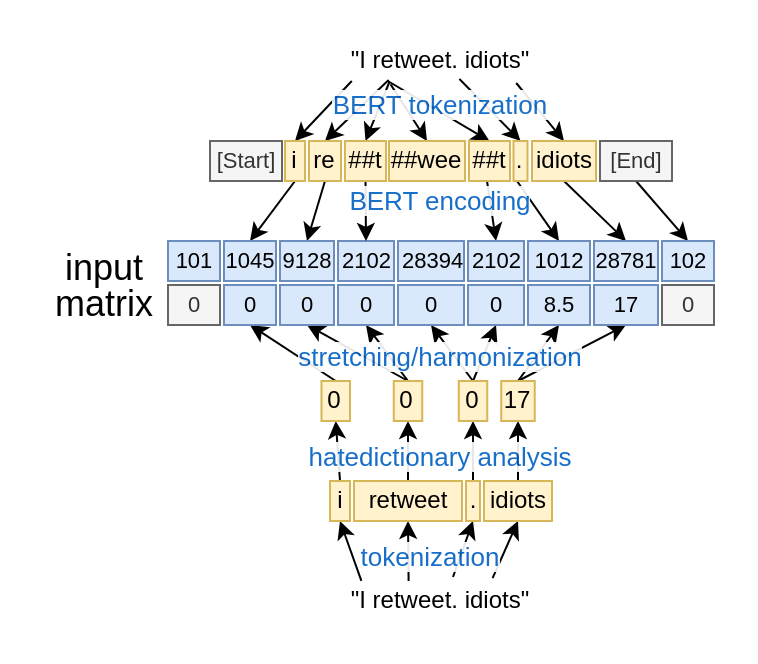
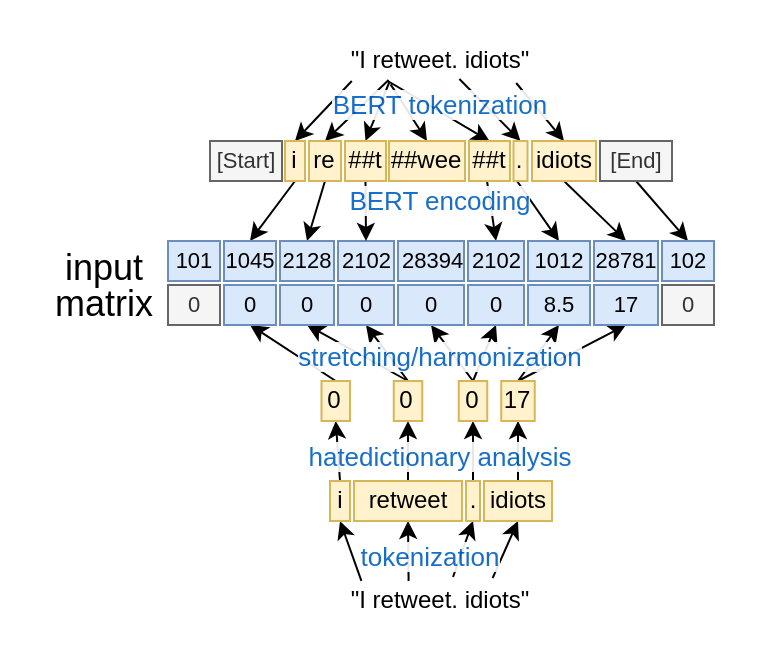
node "9128": label "9128" -> "2128"
